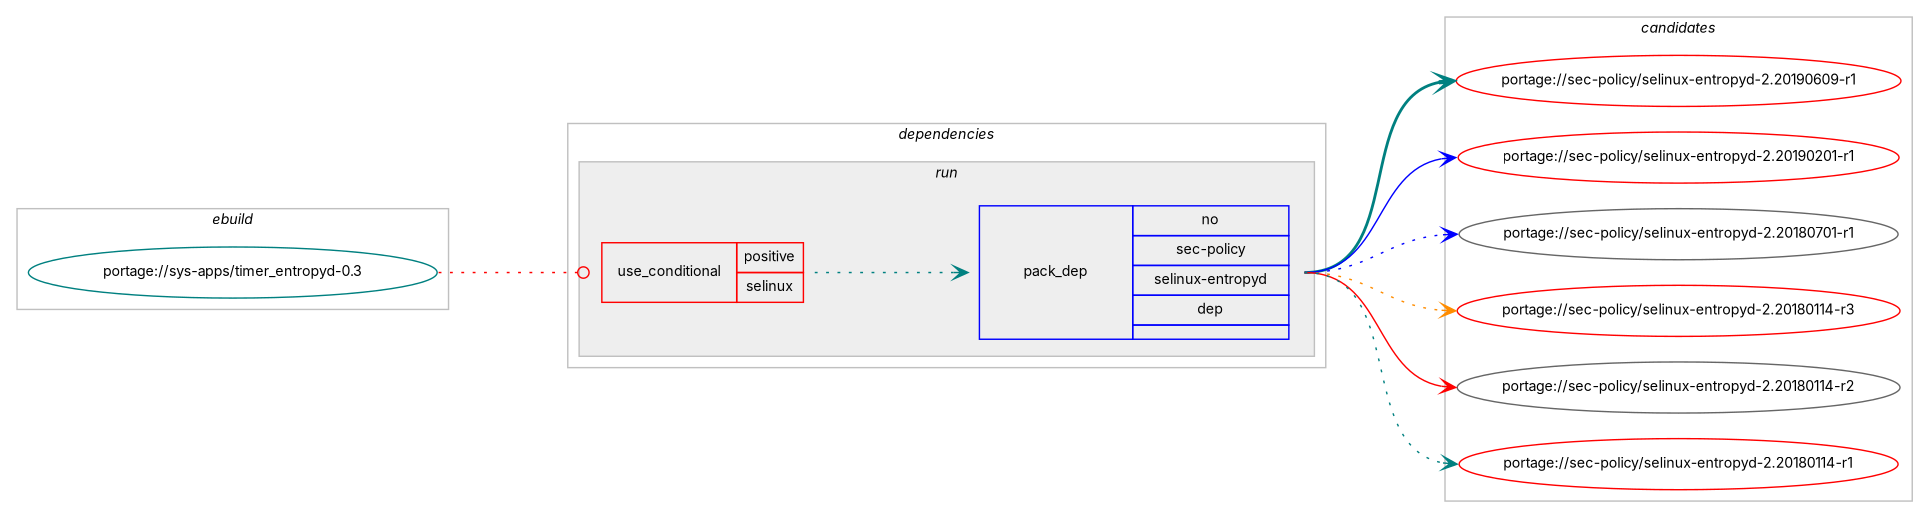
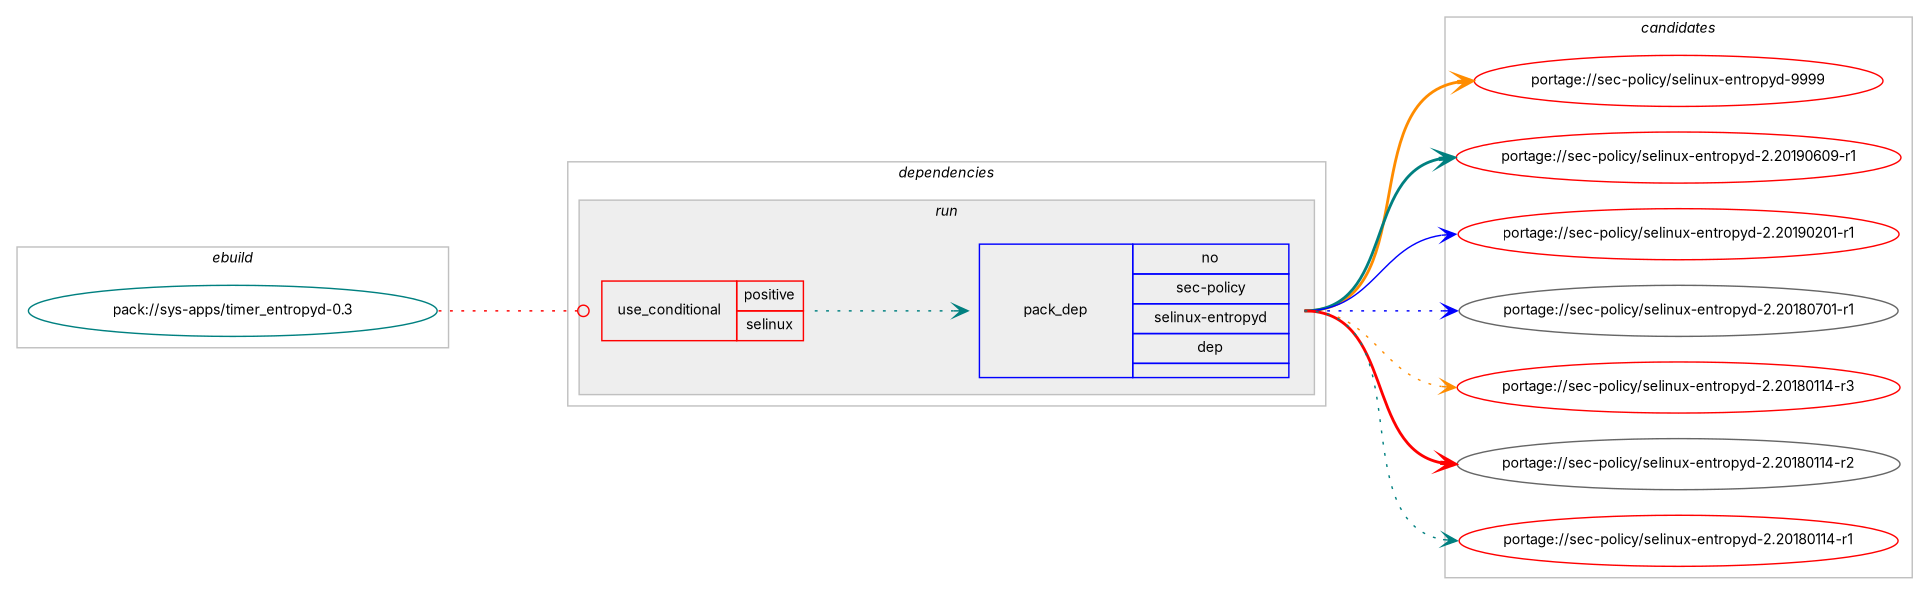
node "portage://sec-policy/selinux-entropyd-9999": added
node "portage://sys-apps/timer_entropyd-0.3": label "portage://sys-apps/timer_entropyd-0.3" -> "pack://sys-apps/timer_entropyd-0.3"
edge "pack_dep" -> "portage://sec-policy/selinux-entropyd-2.20180114-r2": style solid -> bold
